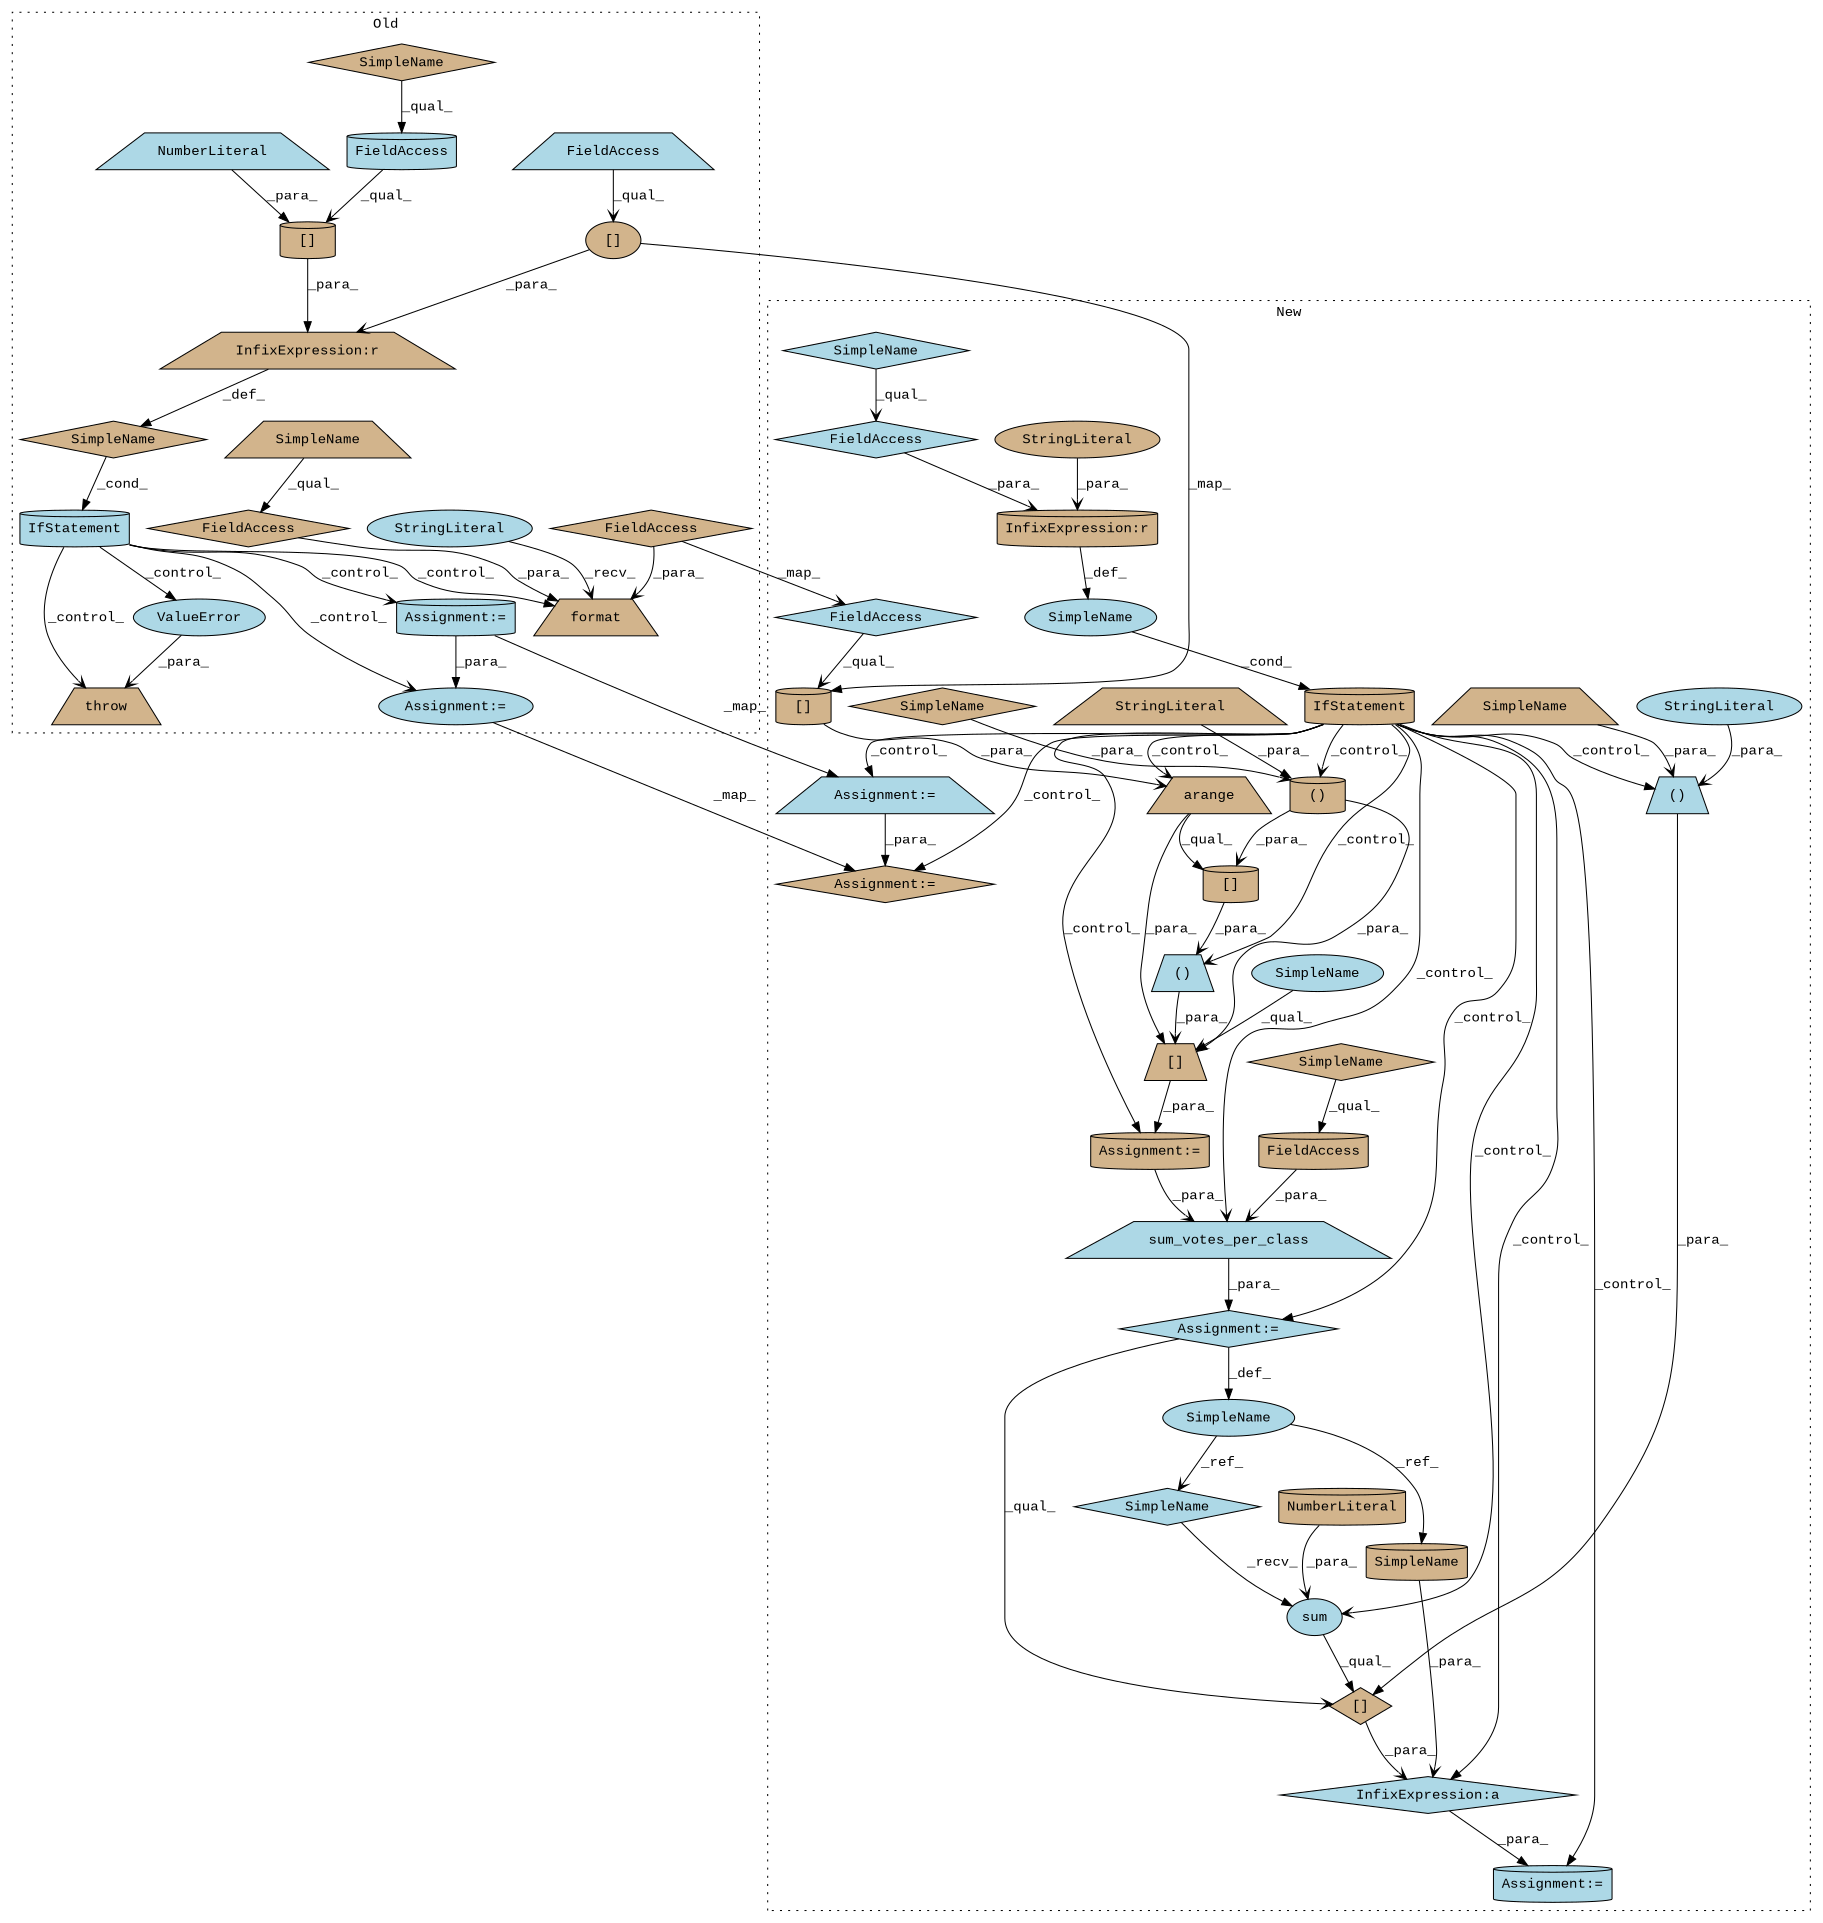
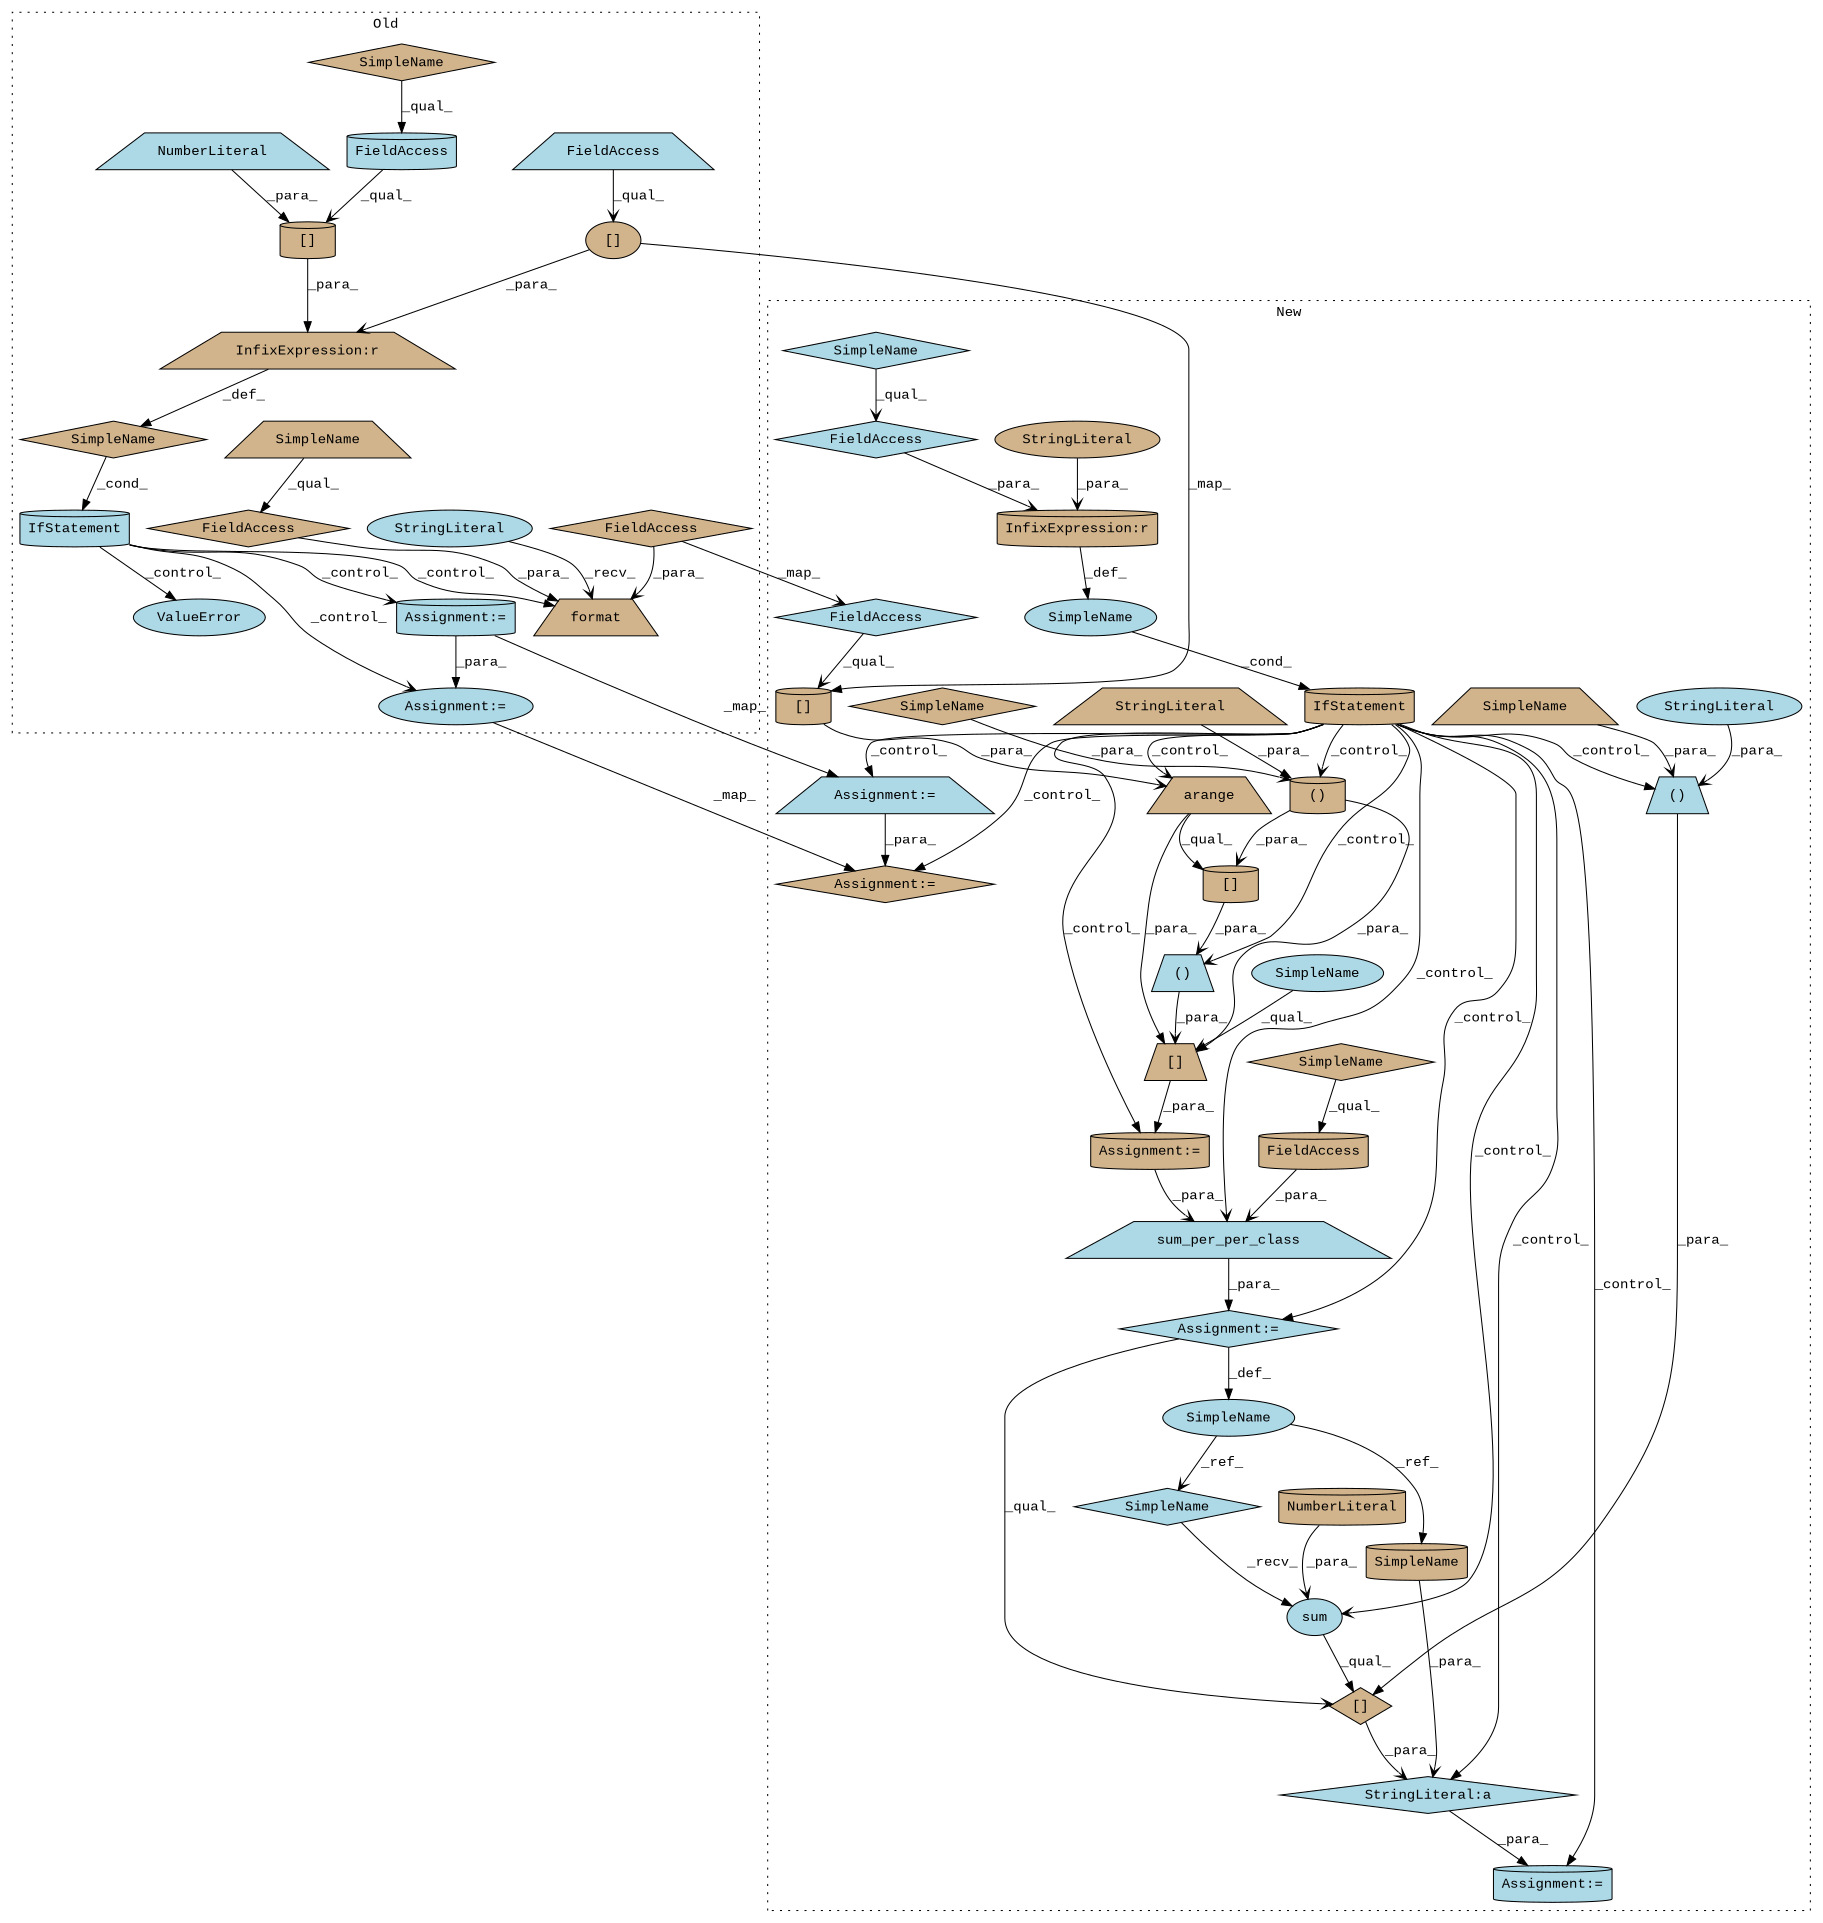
node "throw": removed
node "sum_votes_per_class": label "sum_votes_per_class" -> "sum_per_per_class"
node "InfixExpression:a": label "InfixExpression:a" -> "StringLiteral:a"
